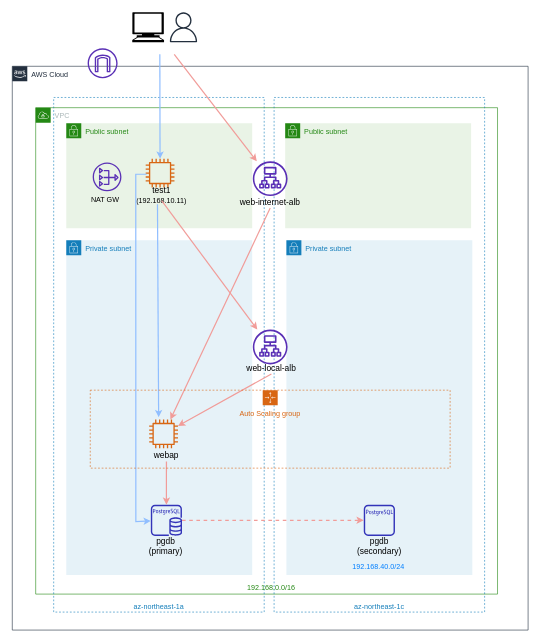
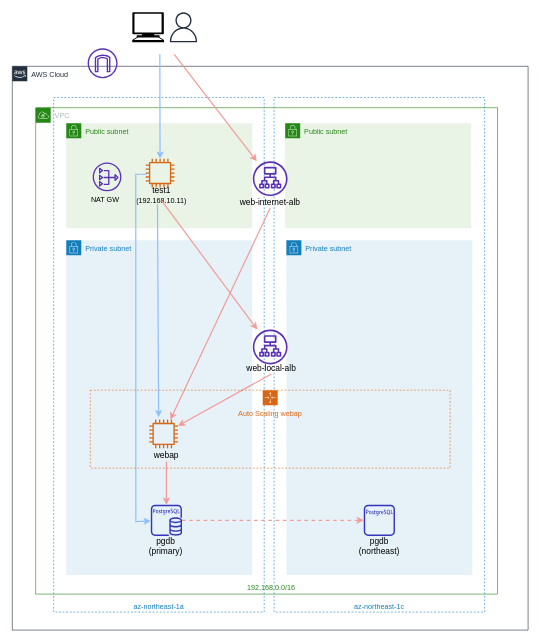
node "Auto Scaling group": label "Auto Scaling group" -> "Auto Scaling webap"
node "pgdb(secondary)": label "pgdb(secondary)" -> "pgdb(northeast)"
node "192.168.40.0/24": removed
